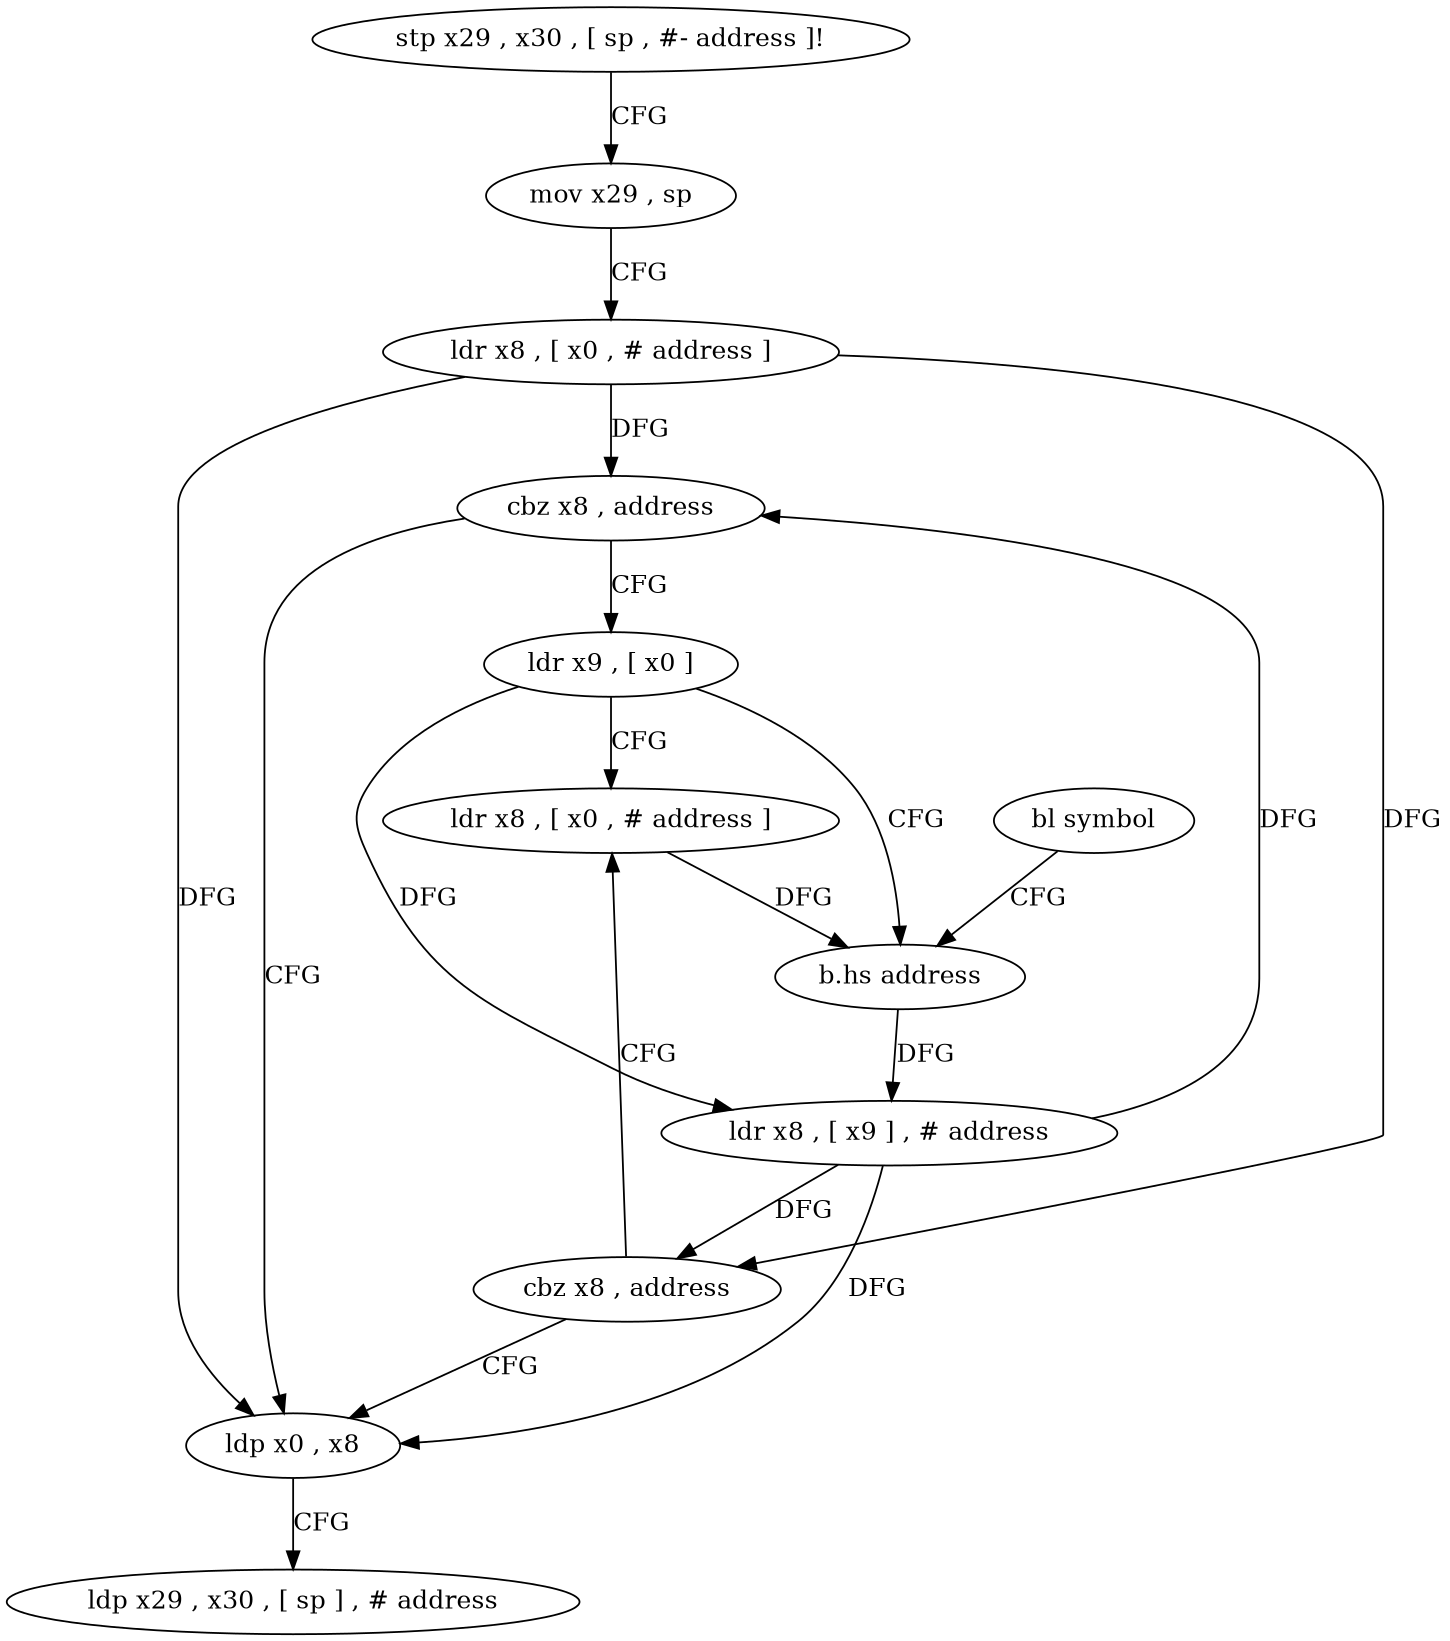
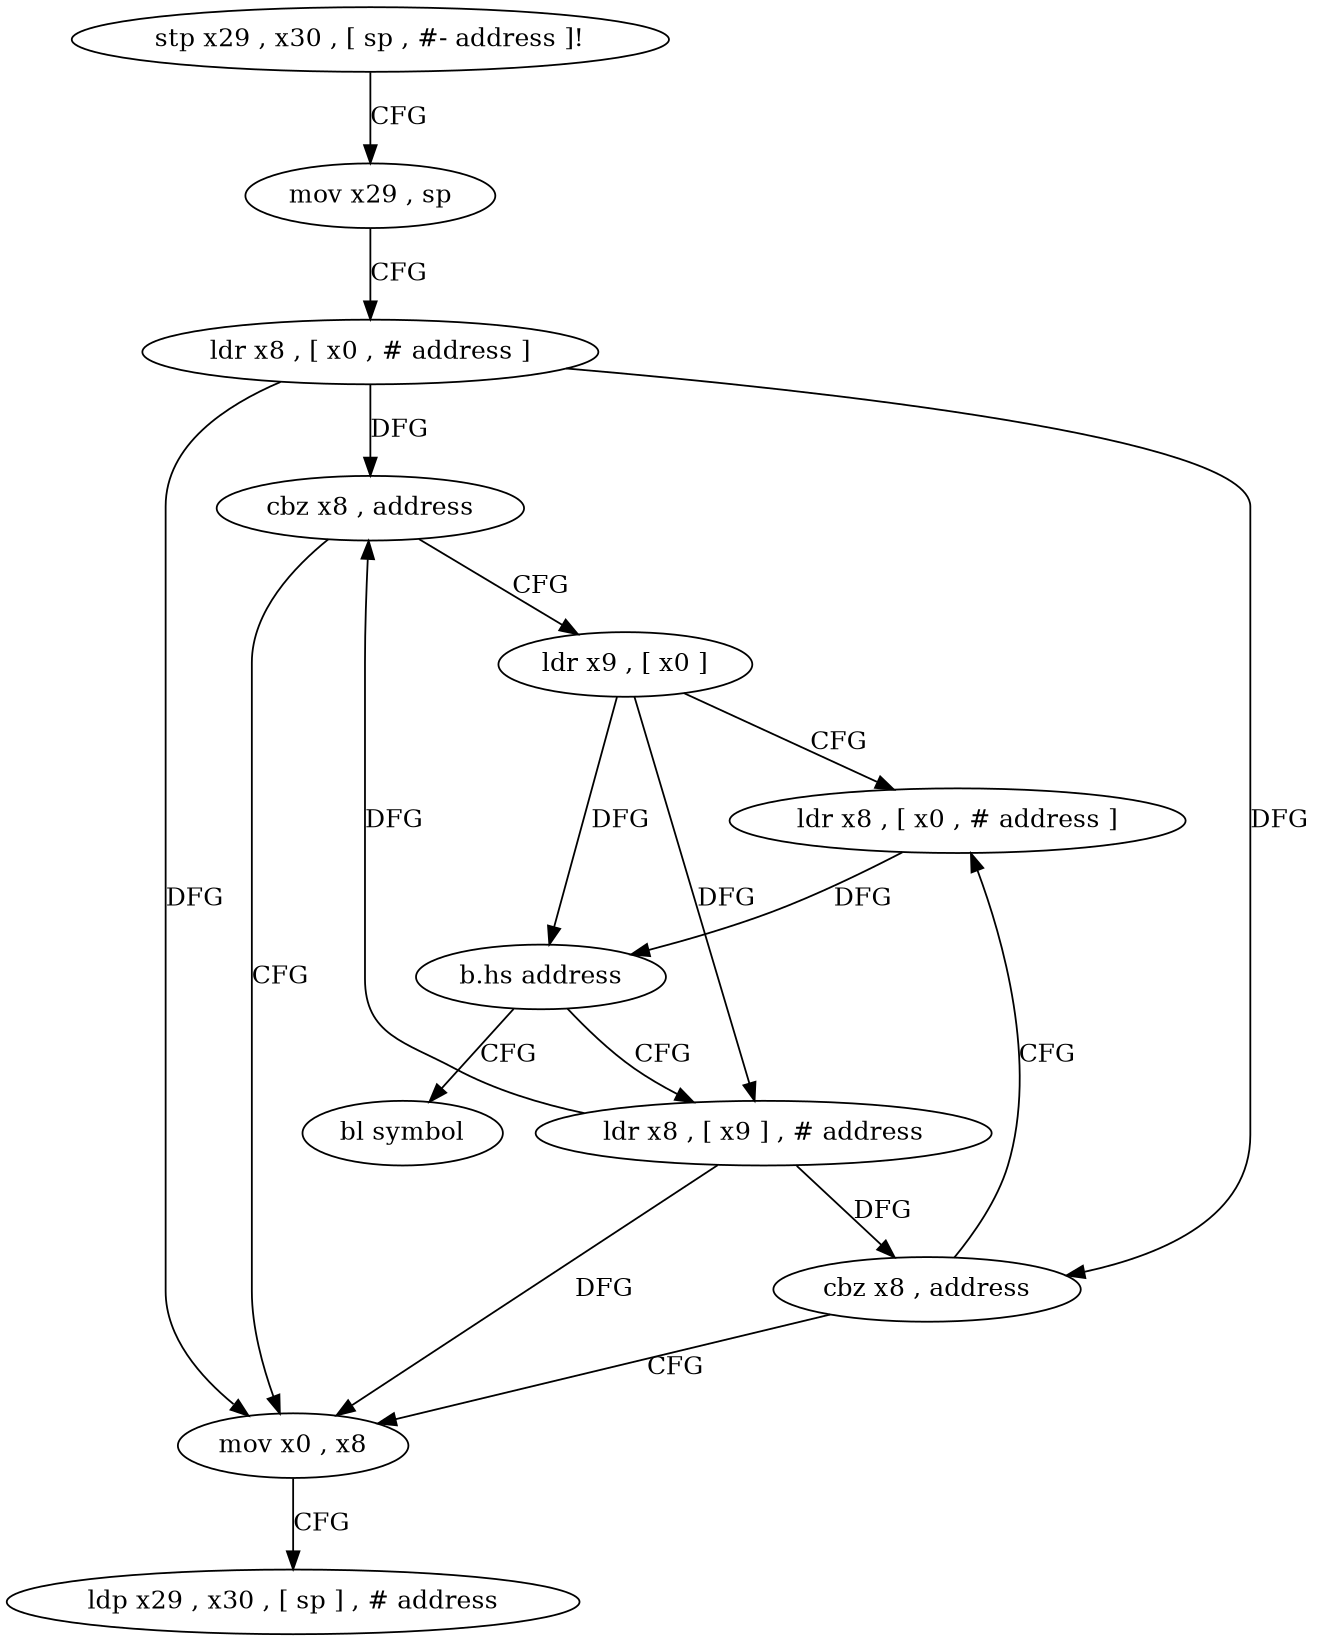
edge "ldr x9 , [ x0 ]" -> "b.hs address": label "CFG" -> "DFG"
edge "bl symbol" -> "b.hs address": reversed
edge "b.hs address" -> "ldr x8 , [ x9 ] , # address": label "DFG" -> "CFG"
node "ldp x0 , x8": label "ldp x0 , x8" -> "mov x0 , x8"
